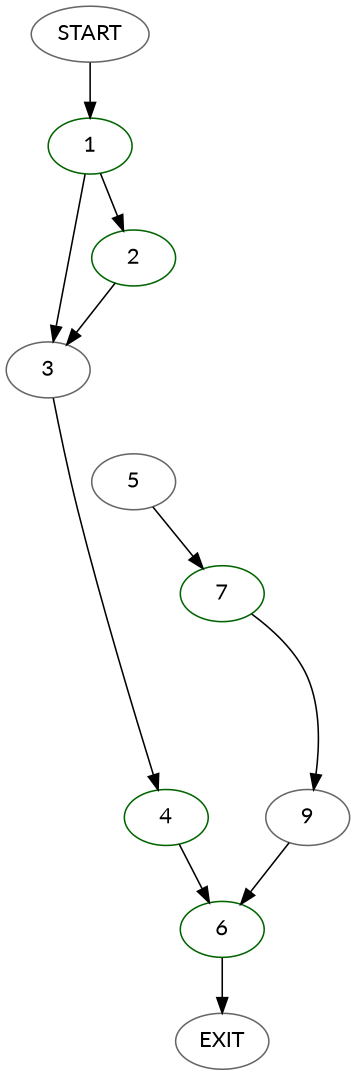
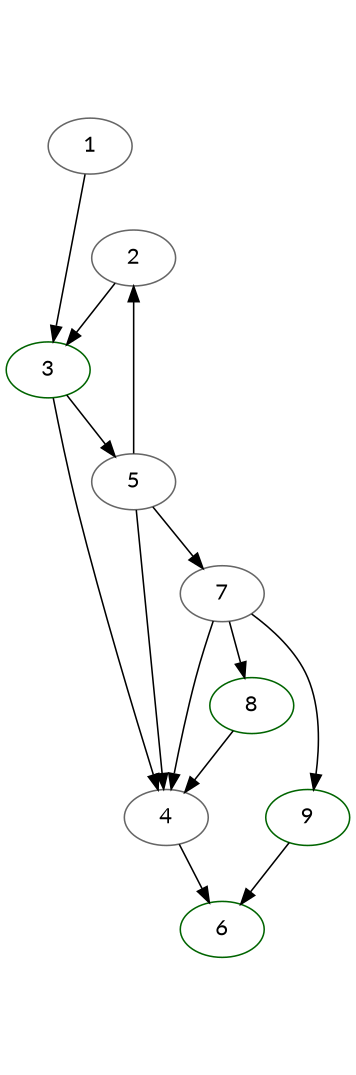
node "START": removed
node "1": color darkgreen -> gray40
edge "1" -> "2": now "5" -> "2"
node "2": color darkgreen -> gray40
node "3": color gray40 -> darkgreen
edge "3" -> "5": added
node "7": color darkgreen -> gray40
edge "5" -> "4": added
edge "7" -> "4": added
node "8": added
node "4": color darkgreen -> gray40
node "9": color gray40 -> darkgreen
node "EXIT": removed
